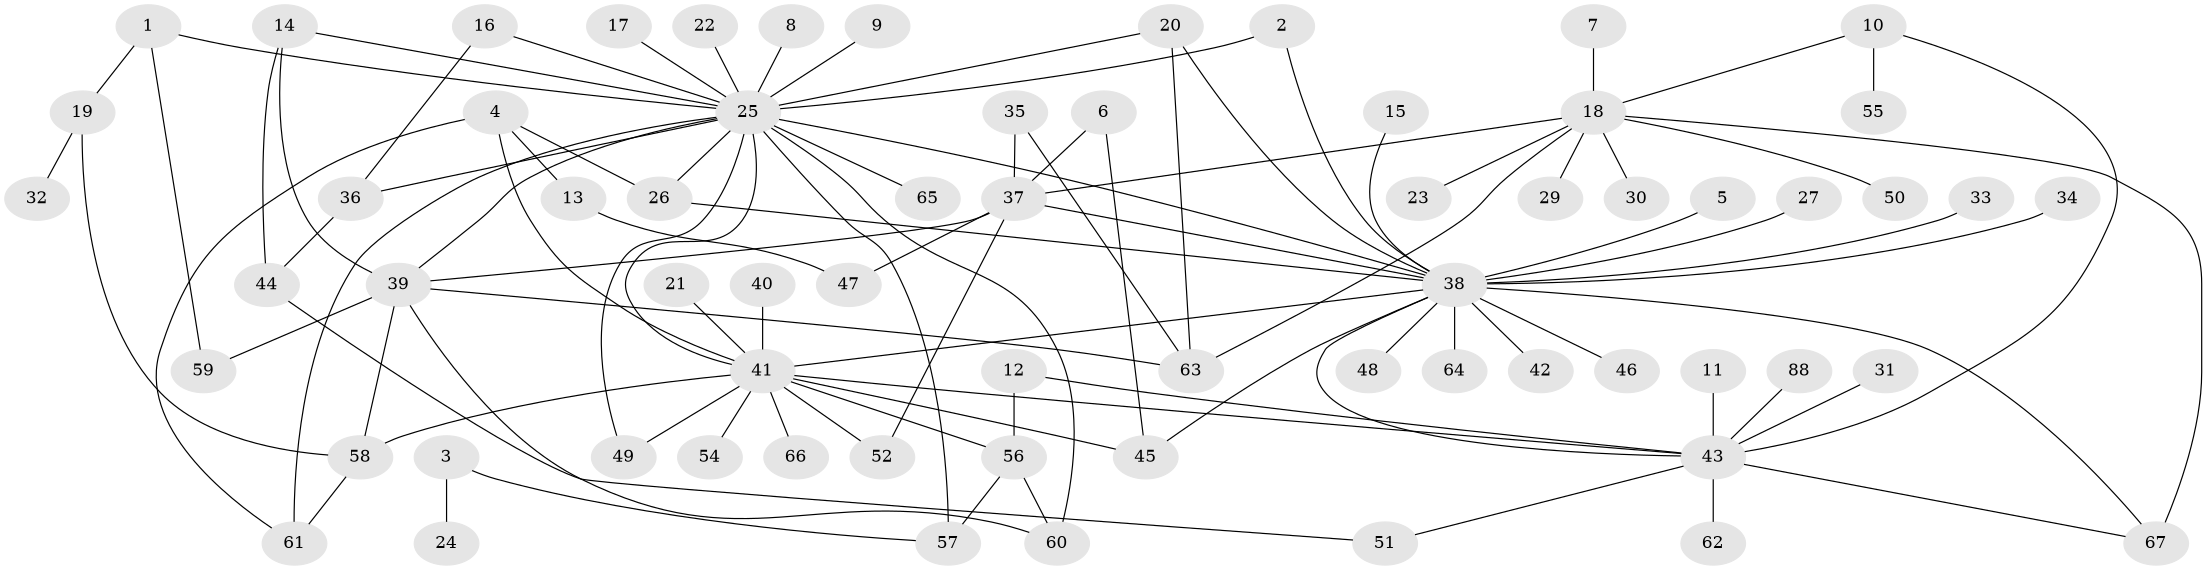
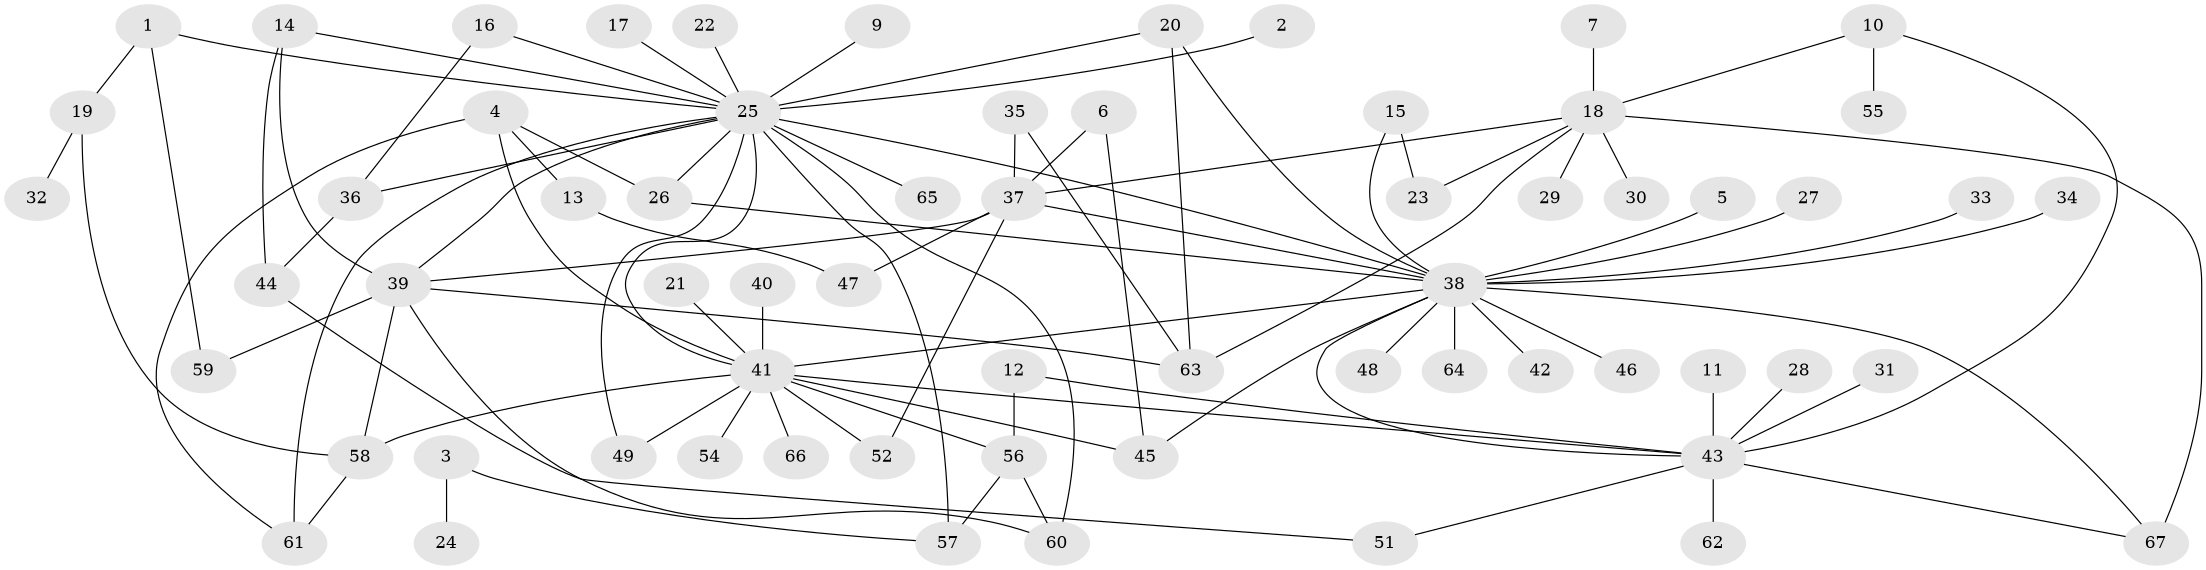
node "8": removed
edge "15" -- "23": added
edge "2" -- "38": removed
node "50": removed
node "88": label "88" -> "28"
